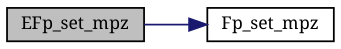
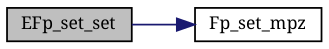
node "EFp_set_mpz": label "EFp_set_mpz" -> "EFp_set_set"
